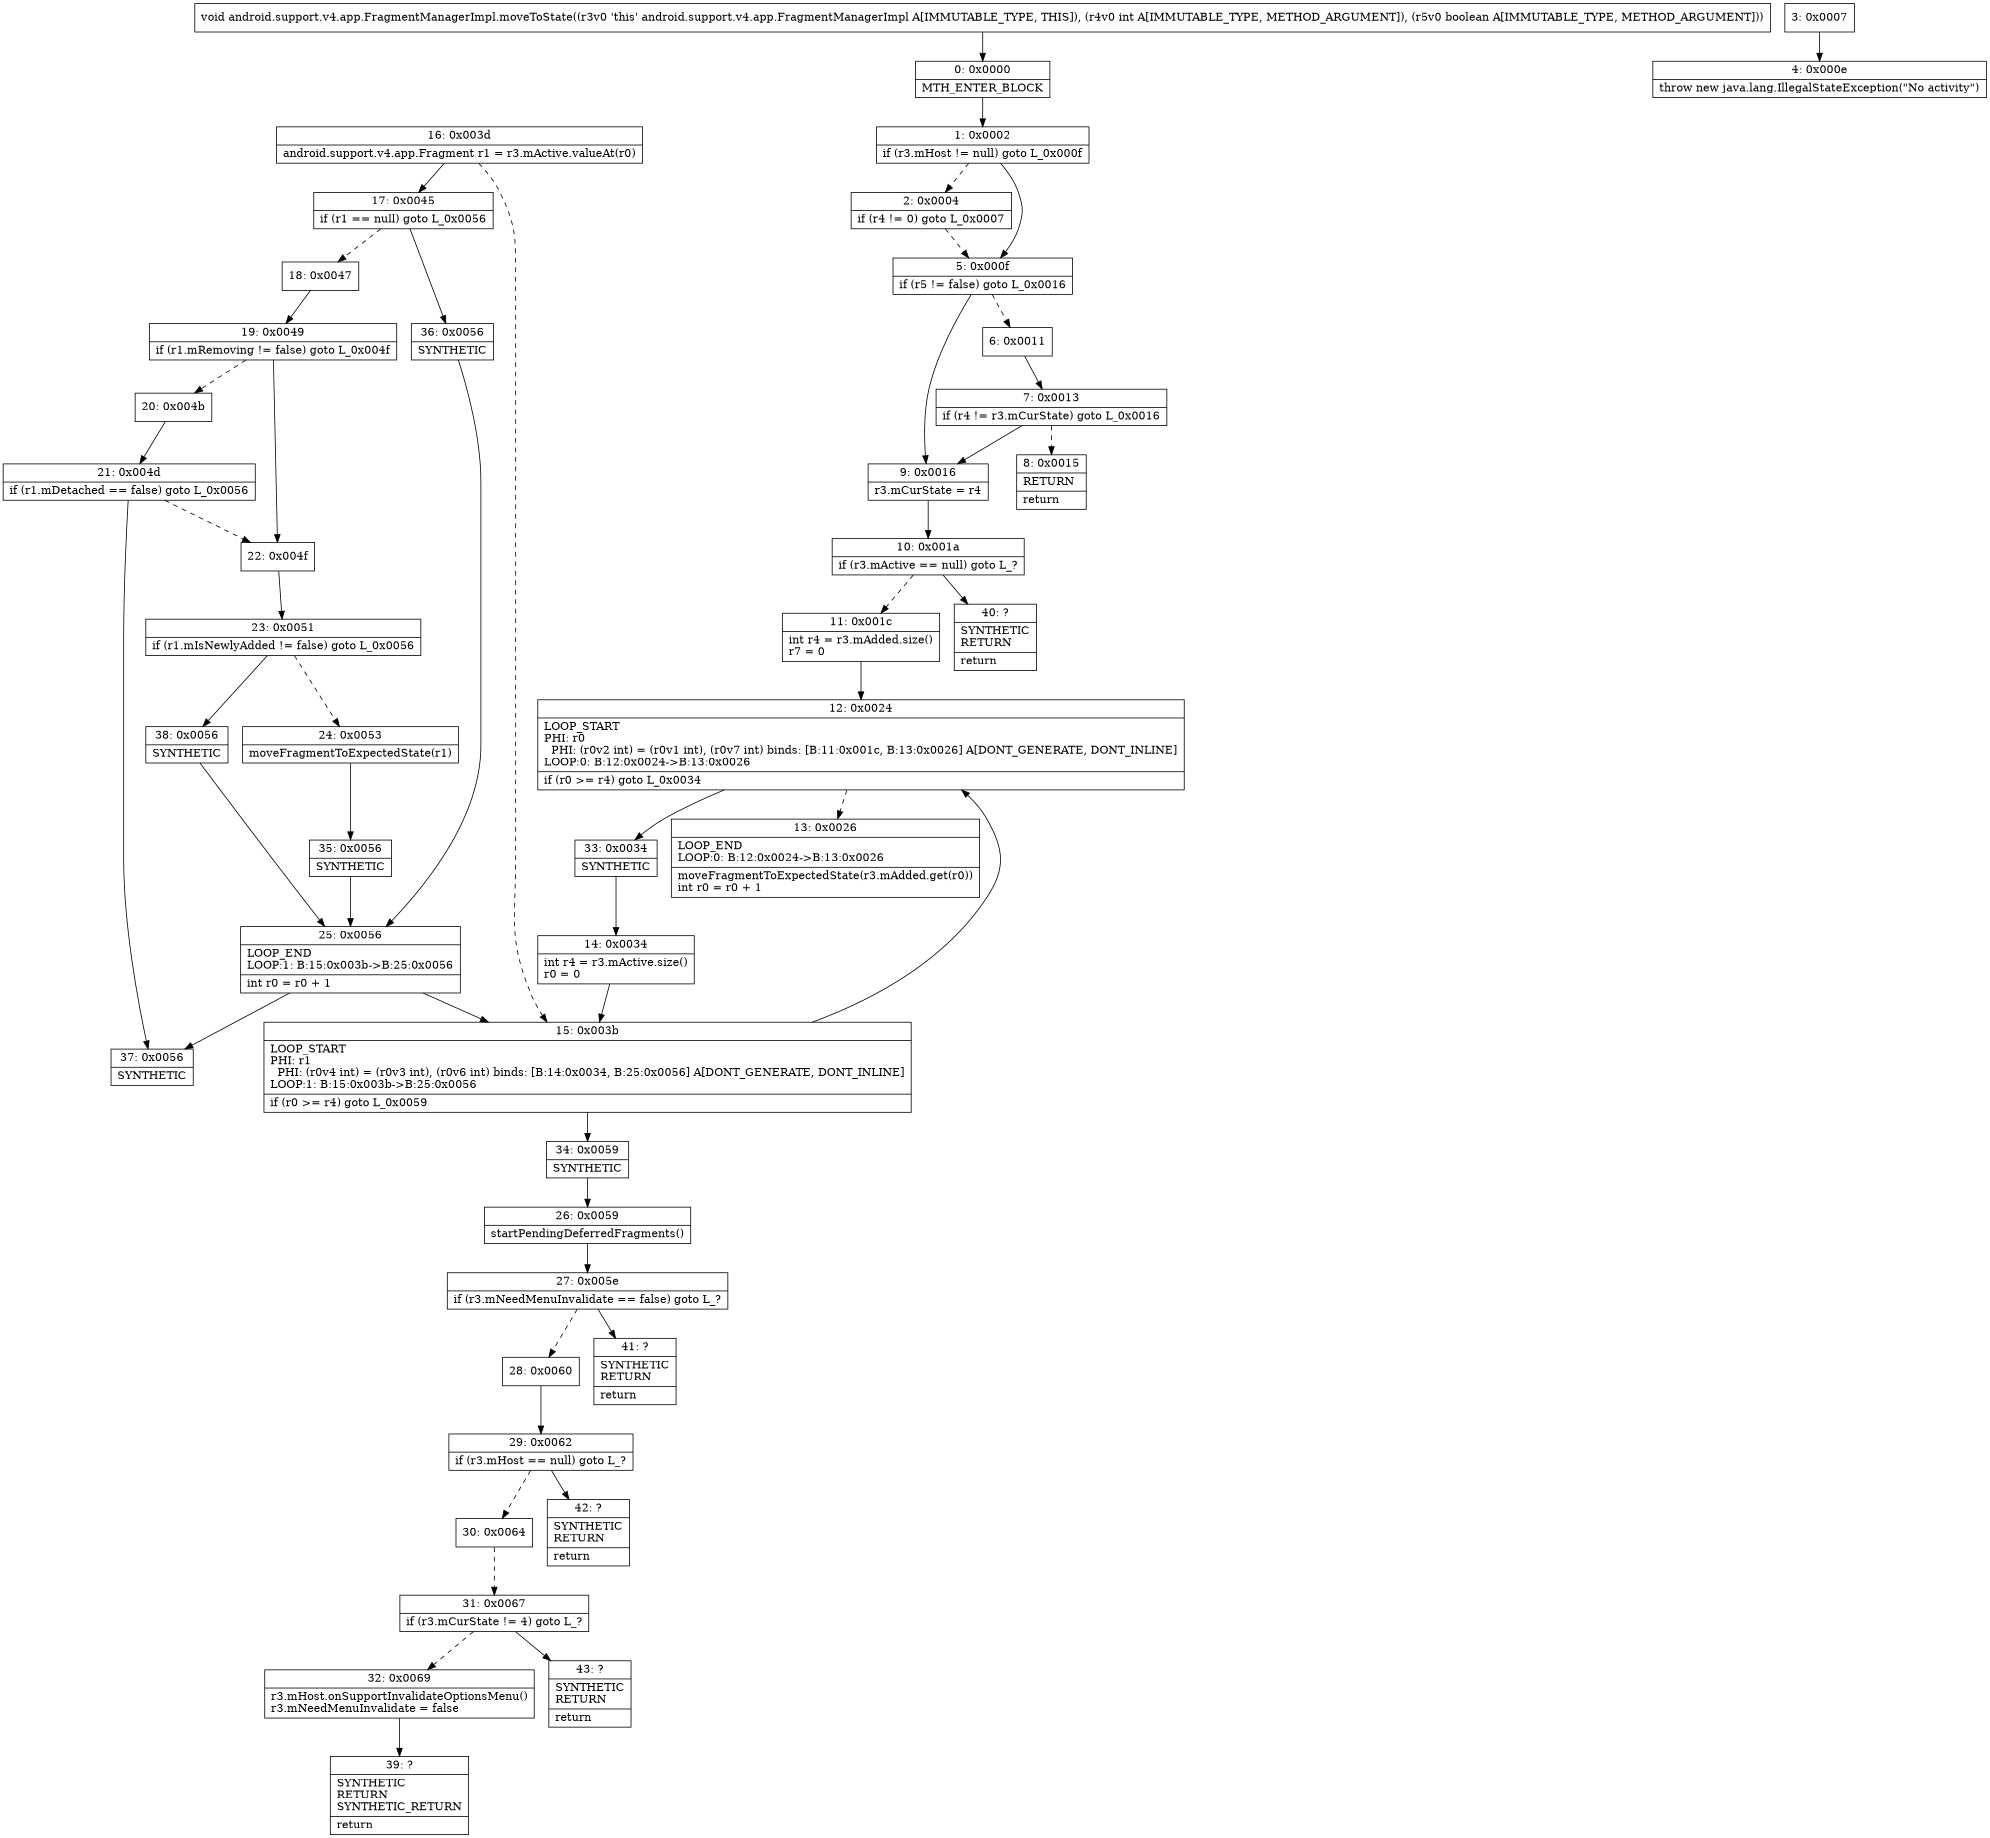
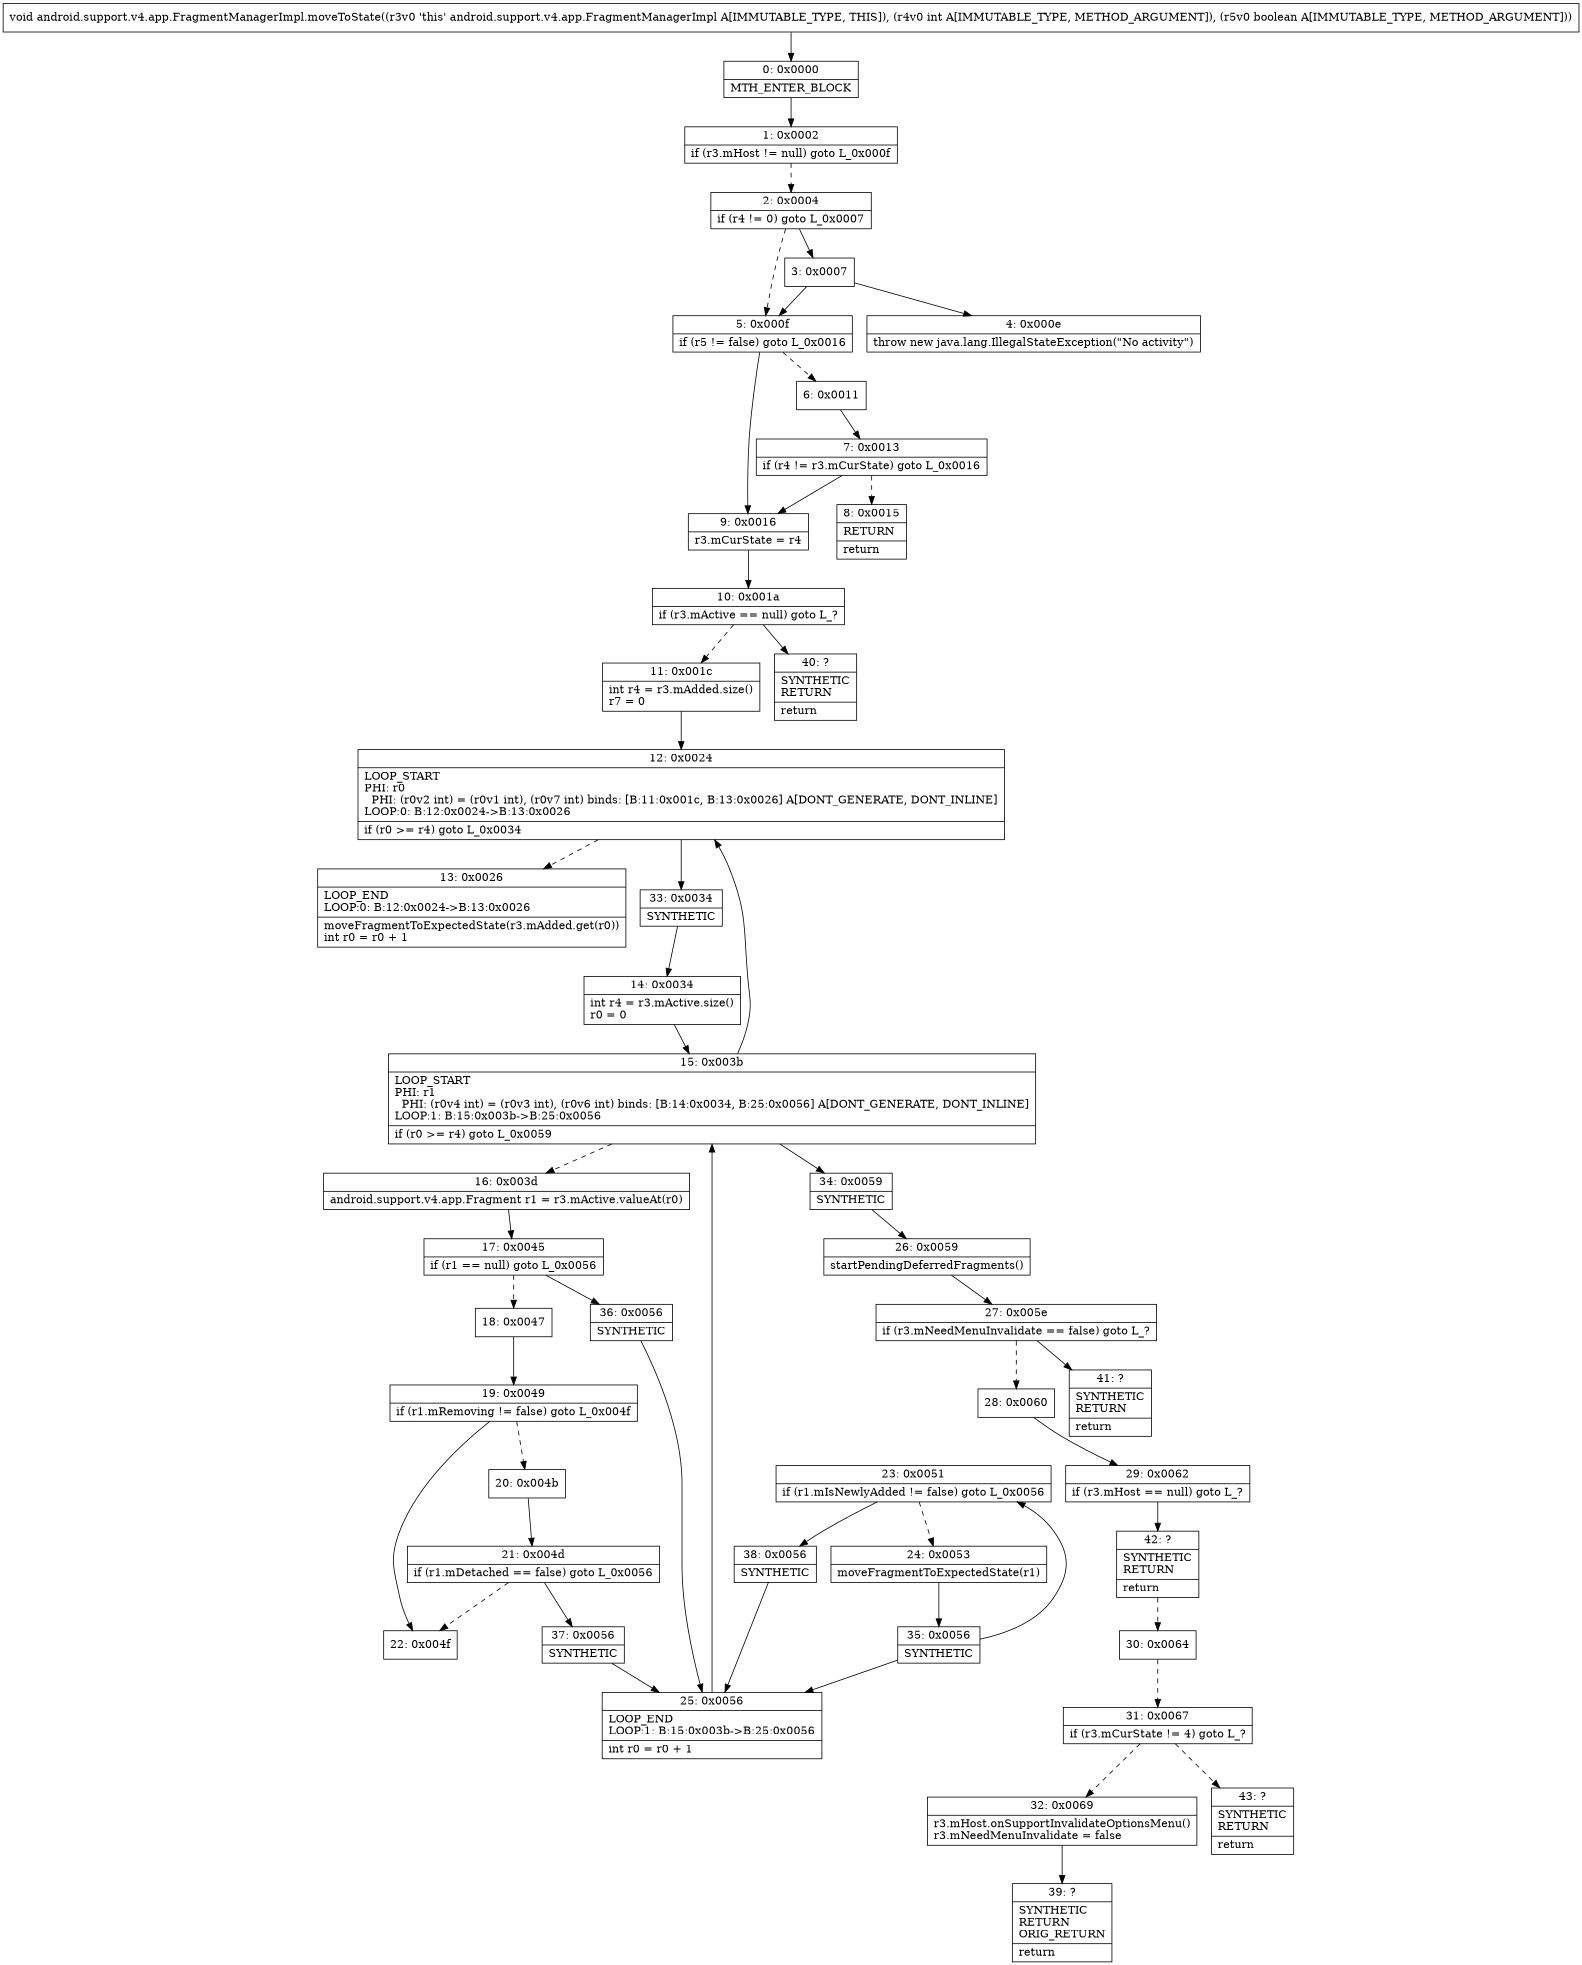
edge "1: 0x0002" -> "5: 0x000f": now "3: 0x0007" -> "5: 0x000f"
edge "2: 0x0004" -> "3: 0x0007": added
edge "16: 0x003d" -> "15: 0x003b": reversed
edge "22: 0x004f" -> "23: 0x0051": now "35: 0x0056" -> "23: 0x0051"
edge "25: 0x0056" -> "37: 0x0056": reversed
edge "29: 0x0062" -> "30: 0x0064": now "42: ?" -> "30: 0x0064"
edge "31: 0x0067" -> "43: ?": style solid -> dashed
node "39: ?": text "SYNTHETIC_RETURN" -> "ORIG_RETURN"
